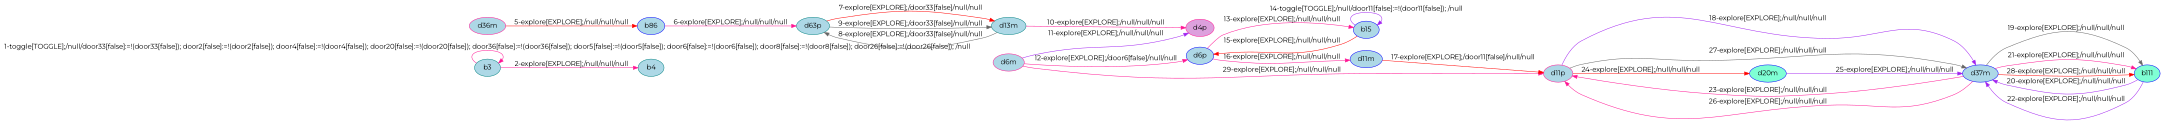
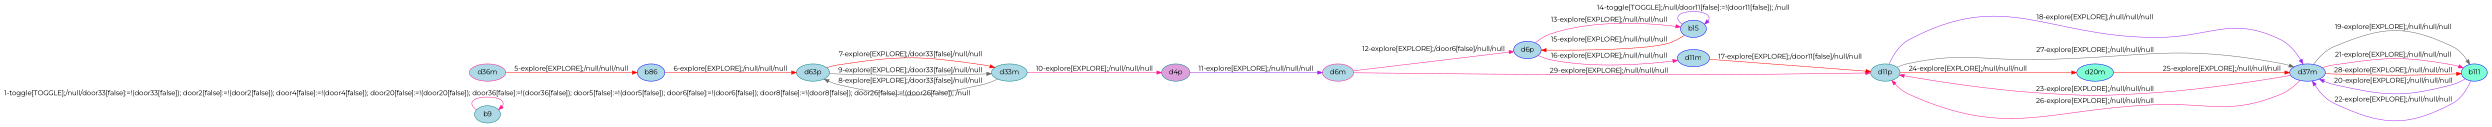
edge "b86" -> "d63p": color deeppink -> red
node "d13m": label "d13m" -> "d33m"
node "d4p": color deeppink -> teal
edge "d6m" -> "d4p": reversed
node "b3": label "b3" -> "b9"
node "b4": removed
node "d11p": color deeppink -> teal
edge "d20m" -> "d37m": color purple -> red
